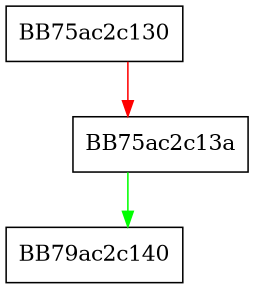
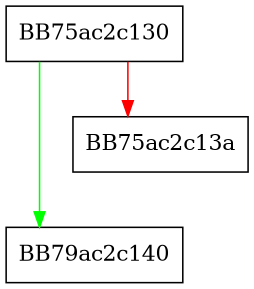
edge "BB75ac2c13a" -> "BB79ac2c140": now "BB75ac2c130" -> "BB79ac2c140"
